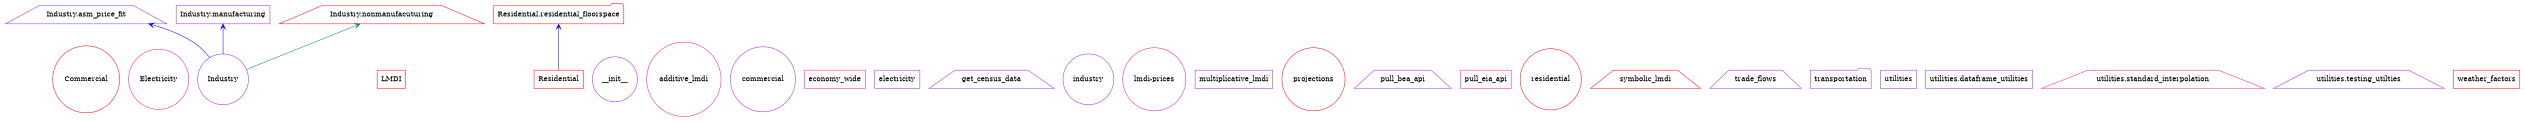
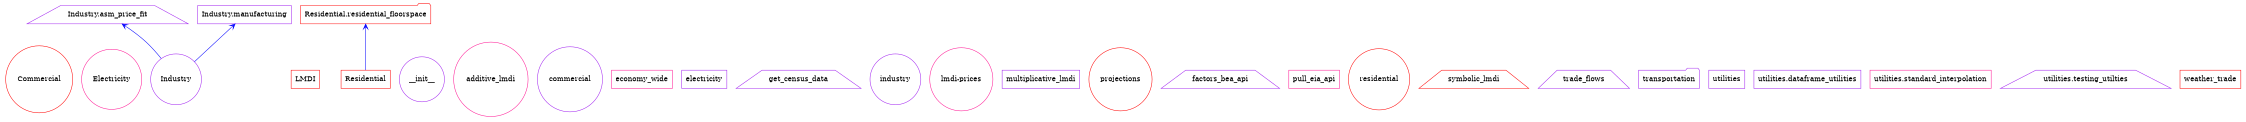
node "Industry.nonmanufacuturing": removed
node "pull_bea_api": label "pull_bea_api" -> "factors_bea_api"
node "utilities.standard_interpolation": shape trapezium -> box
node "weather_factors": label "weather_factors" -> "weather_trade"
